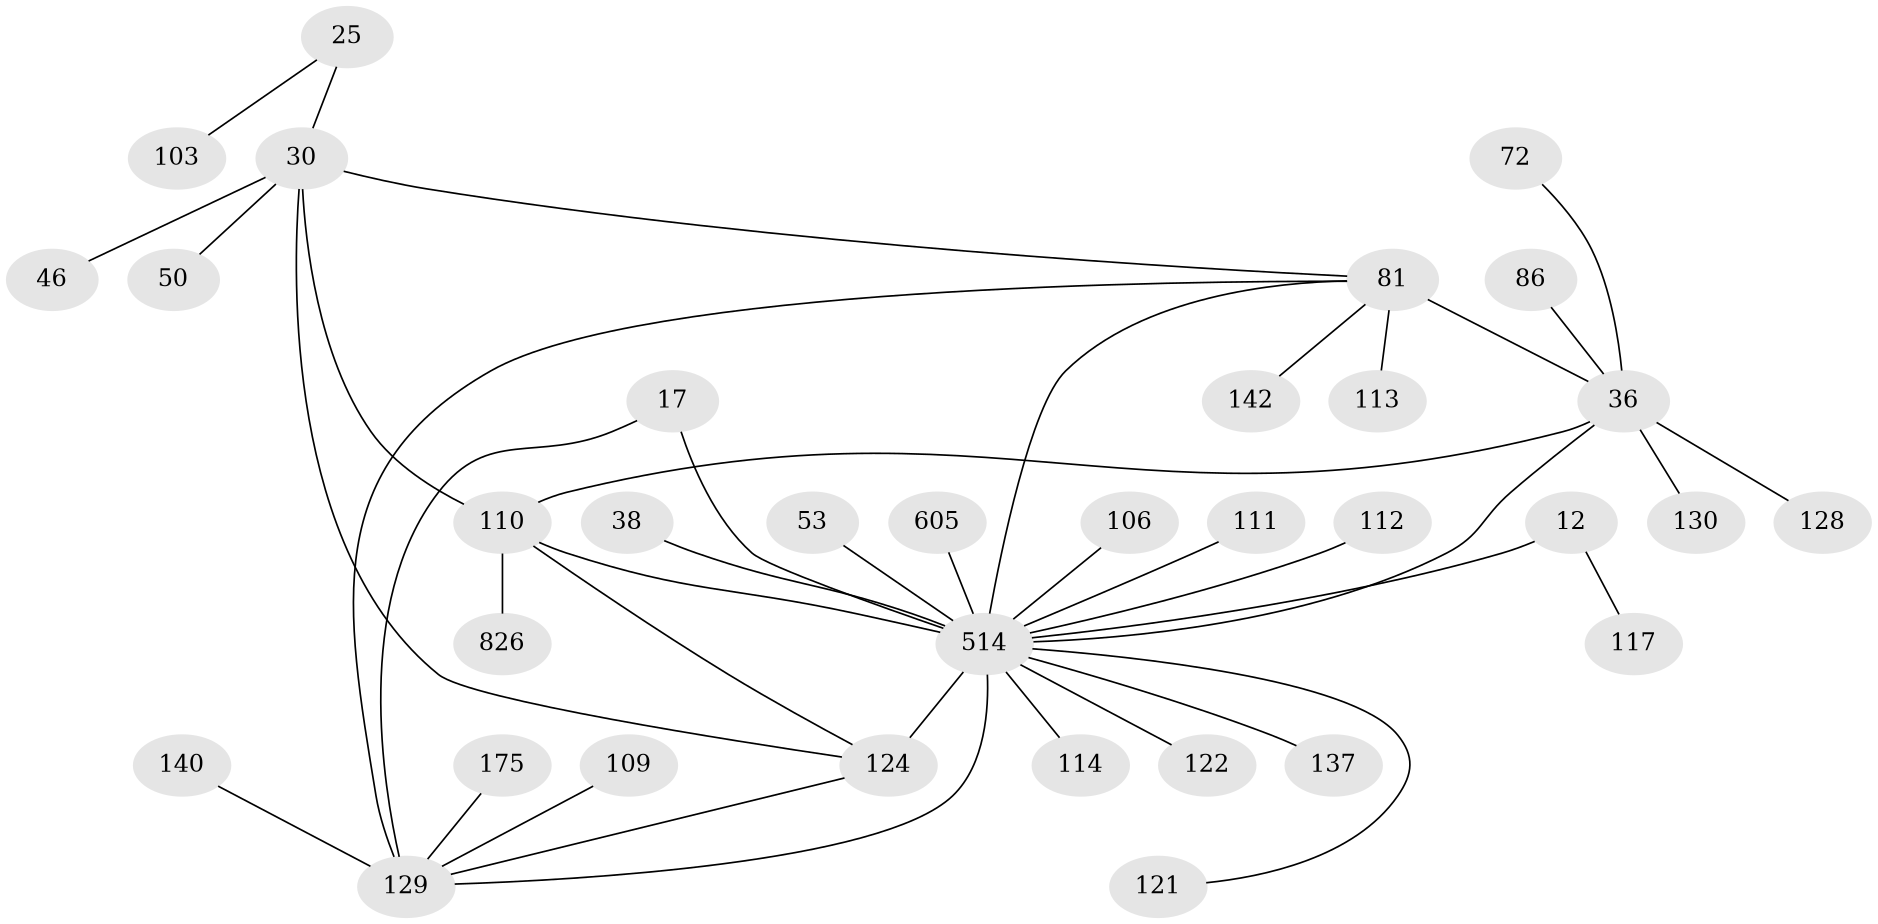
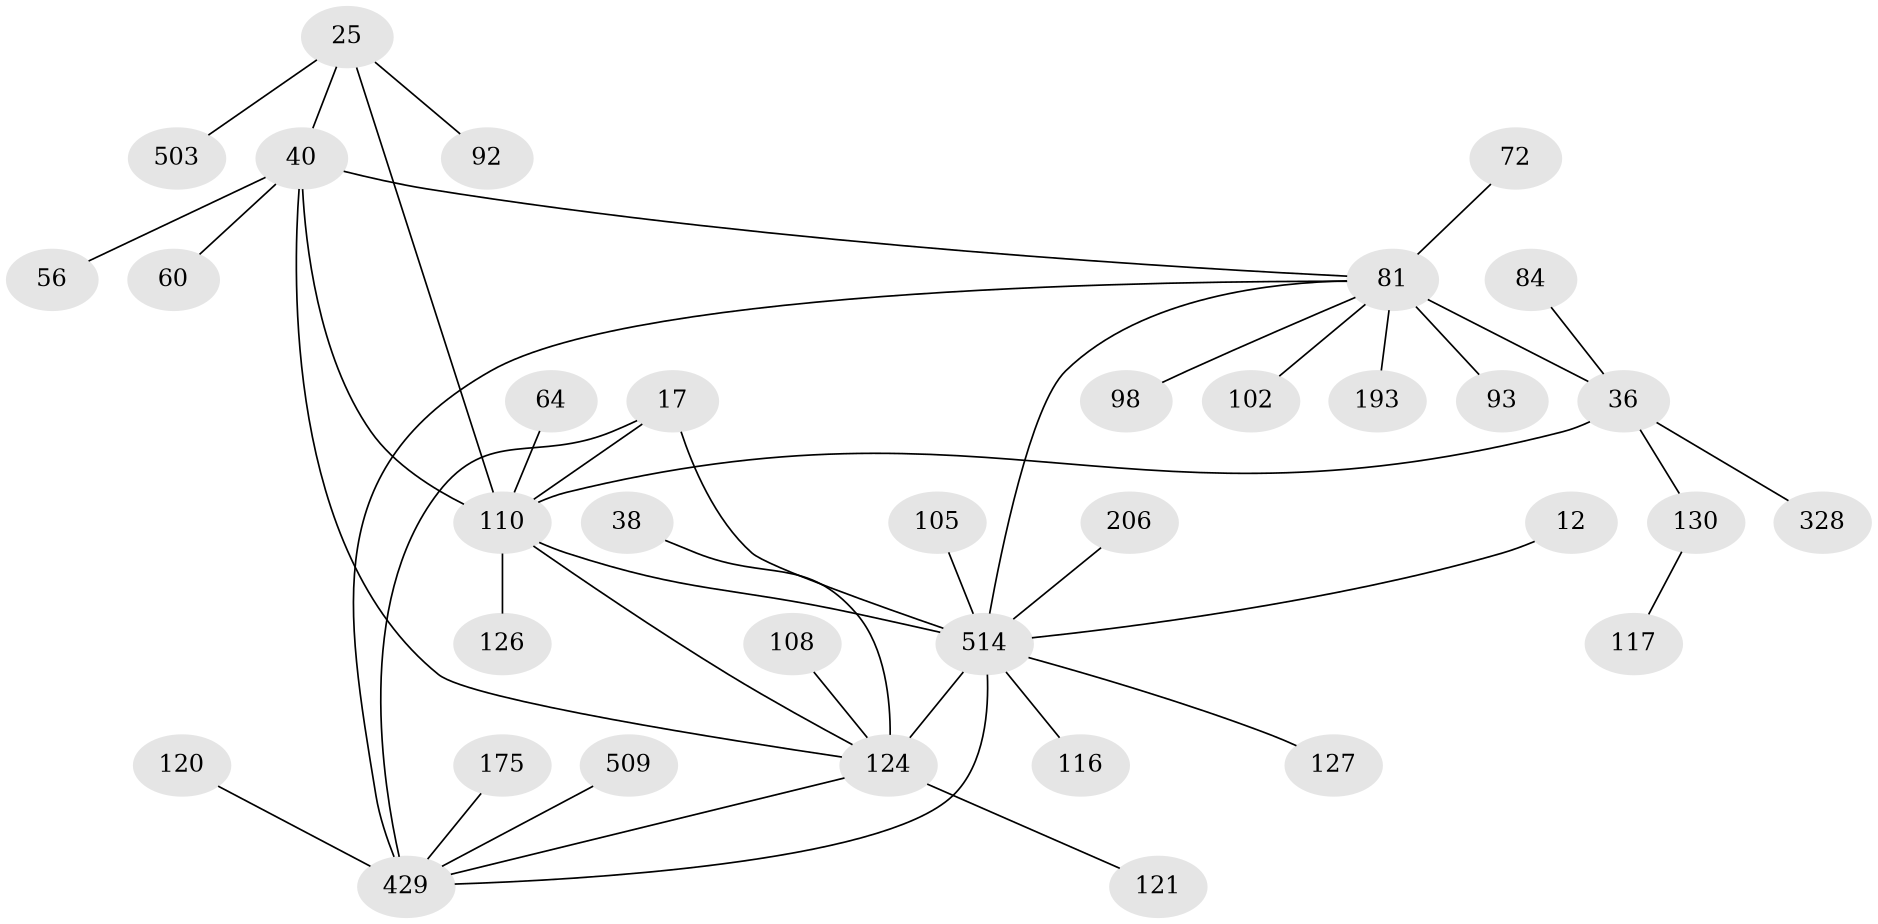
node "103": label "103" -> "503"
node "30": label "30" -> "40"
node "92": added
edge "72" -- "36": now "72" -- "81"
node "46": label "46" -> "56"
node "50": label "50" -> "60"
edge "25" -- "110": added
node "86": label "86" -> "84"
node "64": added
node "98": added
node "142": label "142" -> "102"
node "113": label "113" -> "193"
node "93": added
edge "17" -- "110": added
node "53": removed
node "605": label "605" -> "105"
node "106": label "106" -> "206"
node "111": removed
node "112": removed
node "128": label "128" -> "328"
edge "36" -- "514": removed
edge "38" -- "514": now "38" -- "124"
edge "12" -- "117": now "130" -- "117"
node "826": label "826" -> "126"
node "108": added
edge "514" -- "121": now "124" -- "121"
node "140": label "140" -> "120"
node "109": label "109" -> "509"
node "114": label "114" -> "116"
node "122": removed
node "137": label "137" -> "127"
node "129": label "129" -> "429"
